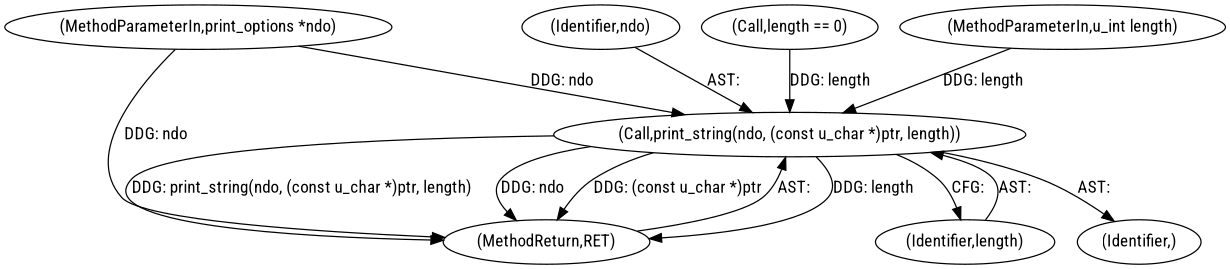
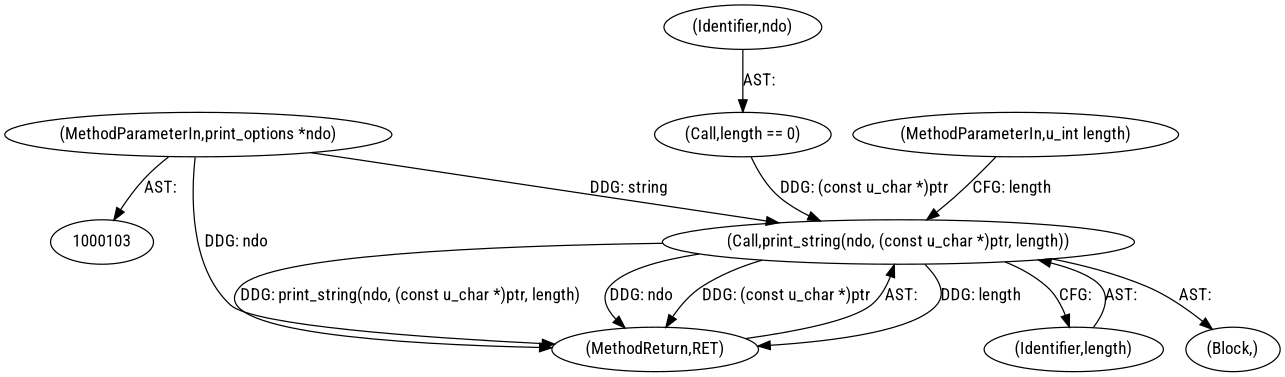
edge "(Identifier,ndo)" -> "(Call,print_string(ndo, (const u_char *)ptr, length))": now "(Identifier,ndo)" -> "(Call,length == 0)"
edge "(MethodParameterIn,print_options *ndo)" -> "(Call,print_string(ndo, (const u_char *)ptr, length))": label "DDG: ndo" -> "DDG: string"
edge "(Call,length == 0)" -> "(Call,print_string(ndo, (const u_char *)ptr, length))": label "DDG: length" -> "DDG: (const u_char *)ptr"
edge "(MethodParameterIn,u_int length)" -> "(Call,print_string(ndo, (const u_char *)ptr, length))": label "DDG: length" -> "CFG: length"
node "1000103": added
node "(Identifier,)": label "(Identifier,)" -> "(Block,)"
